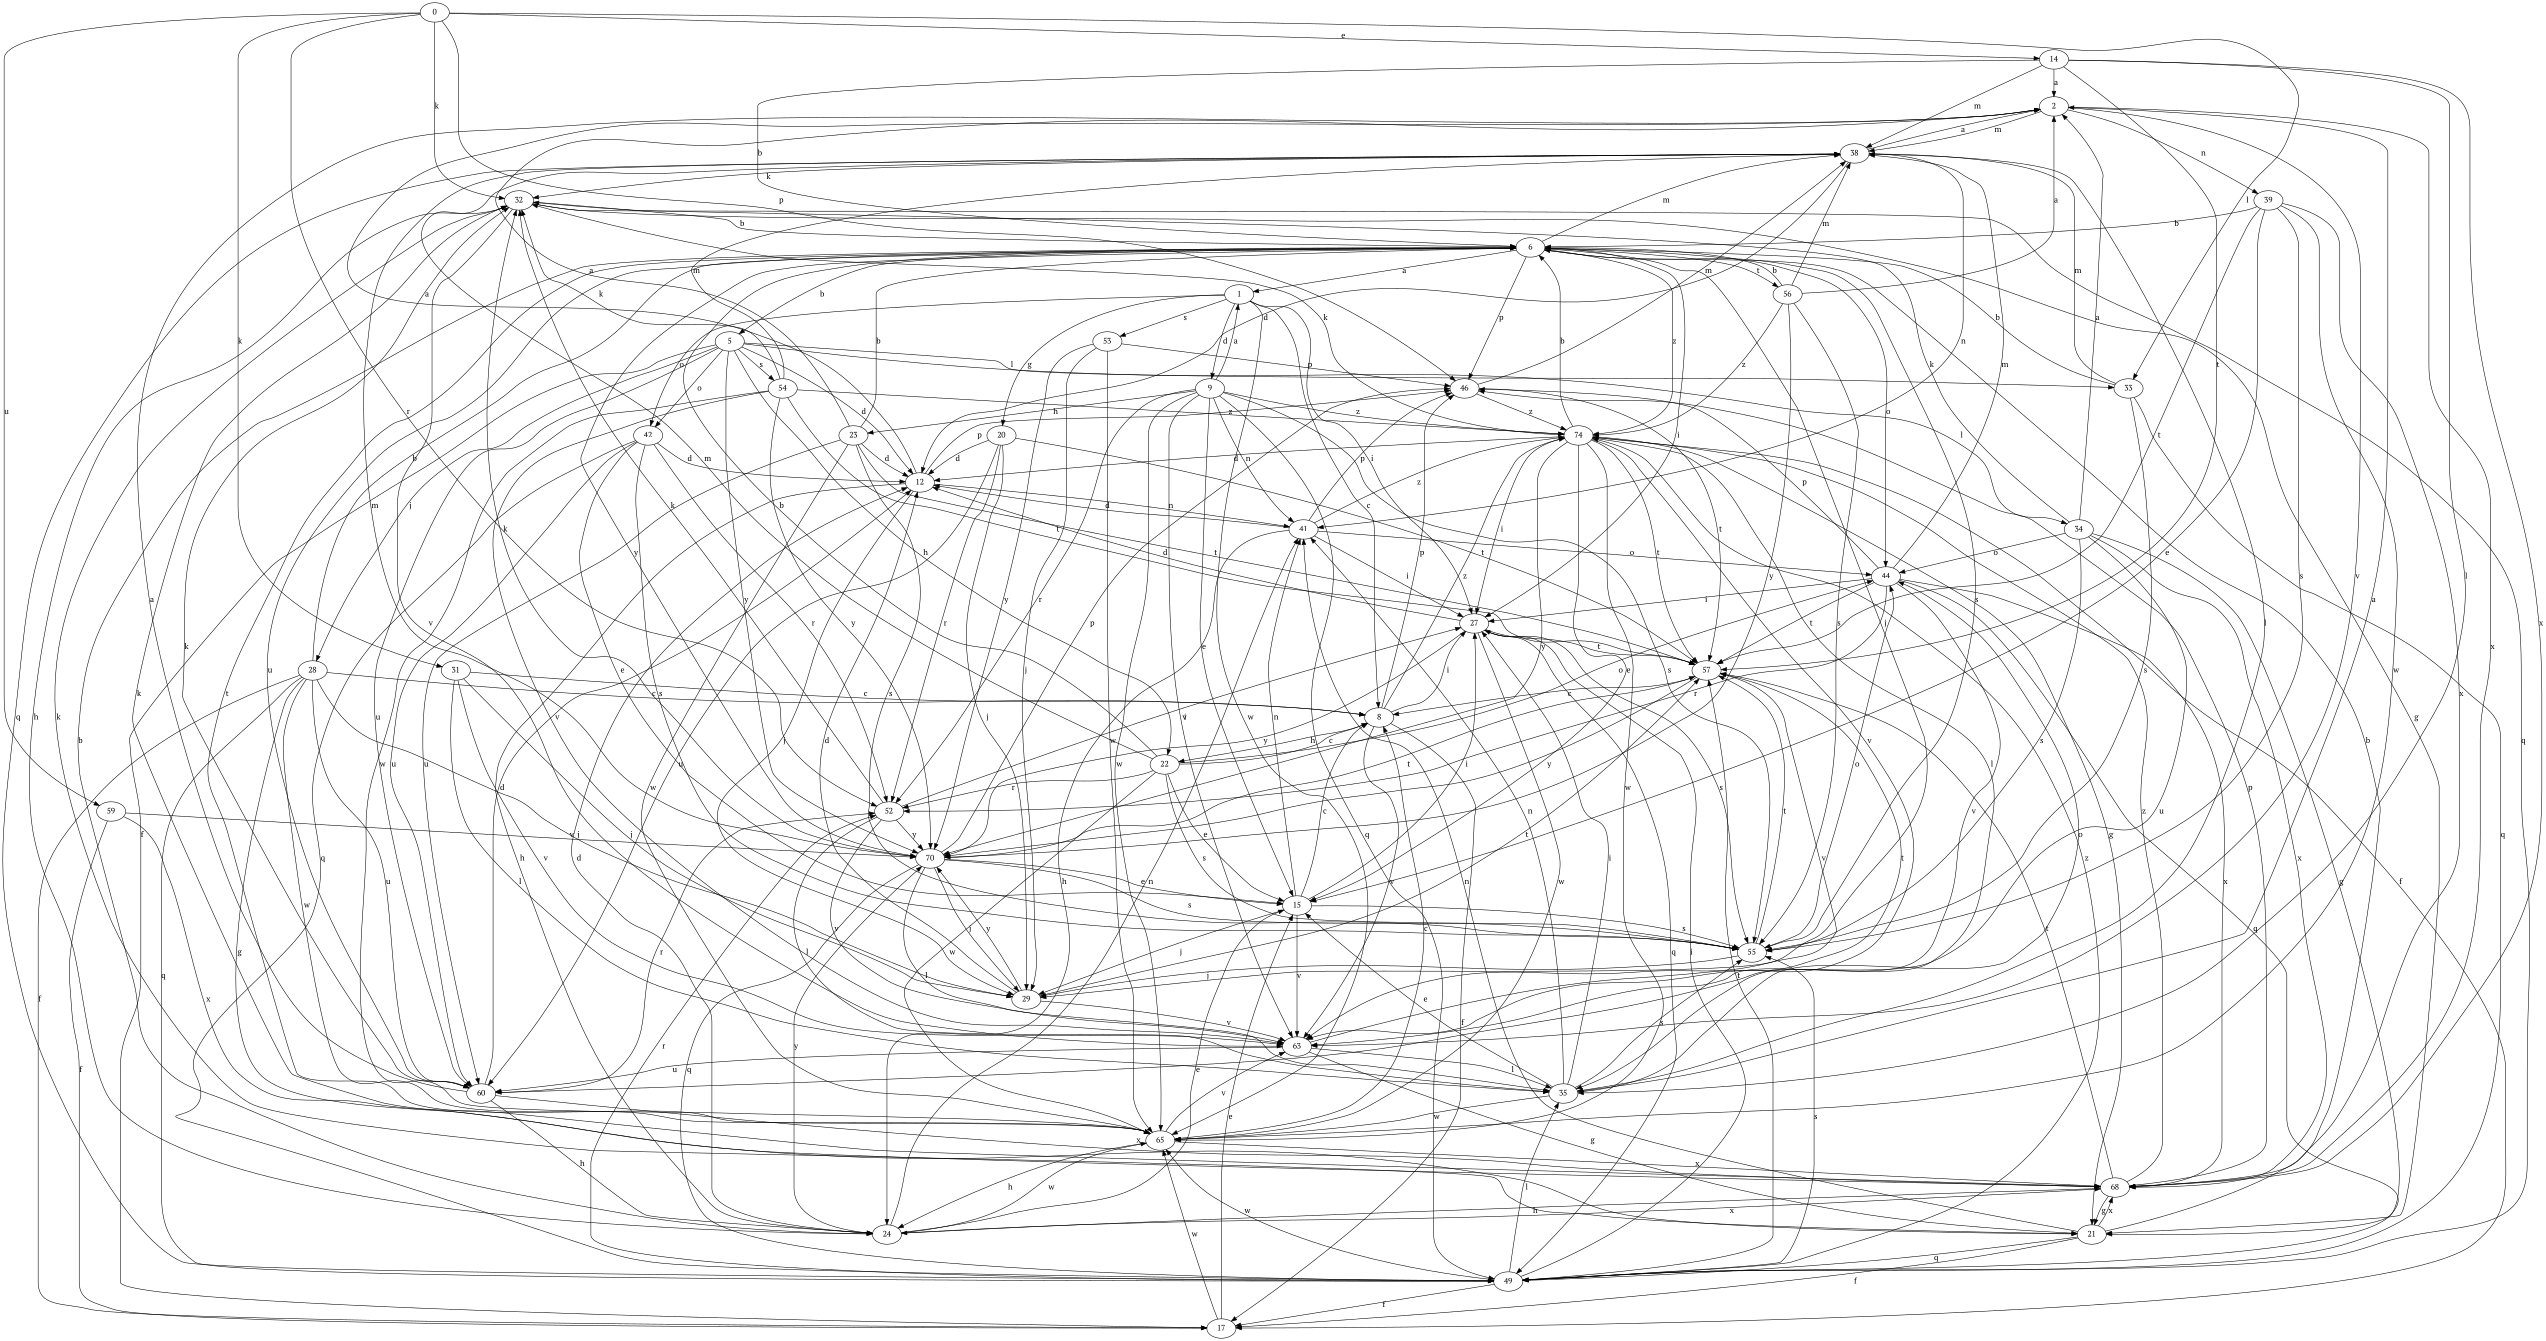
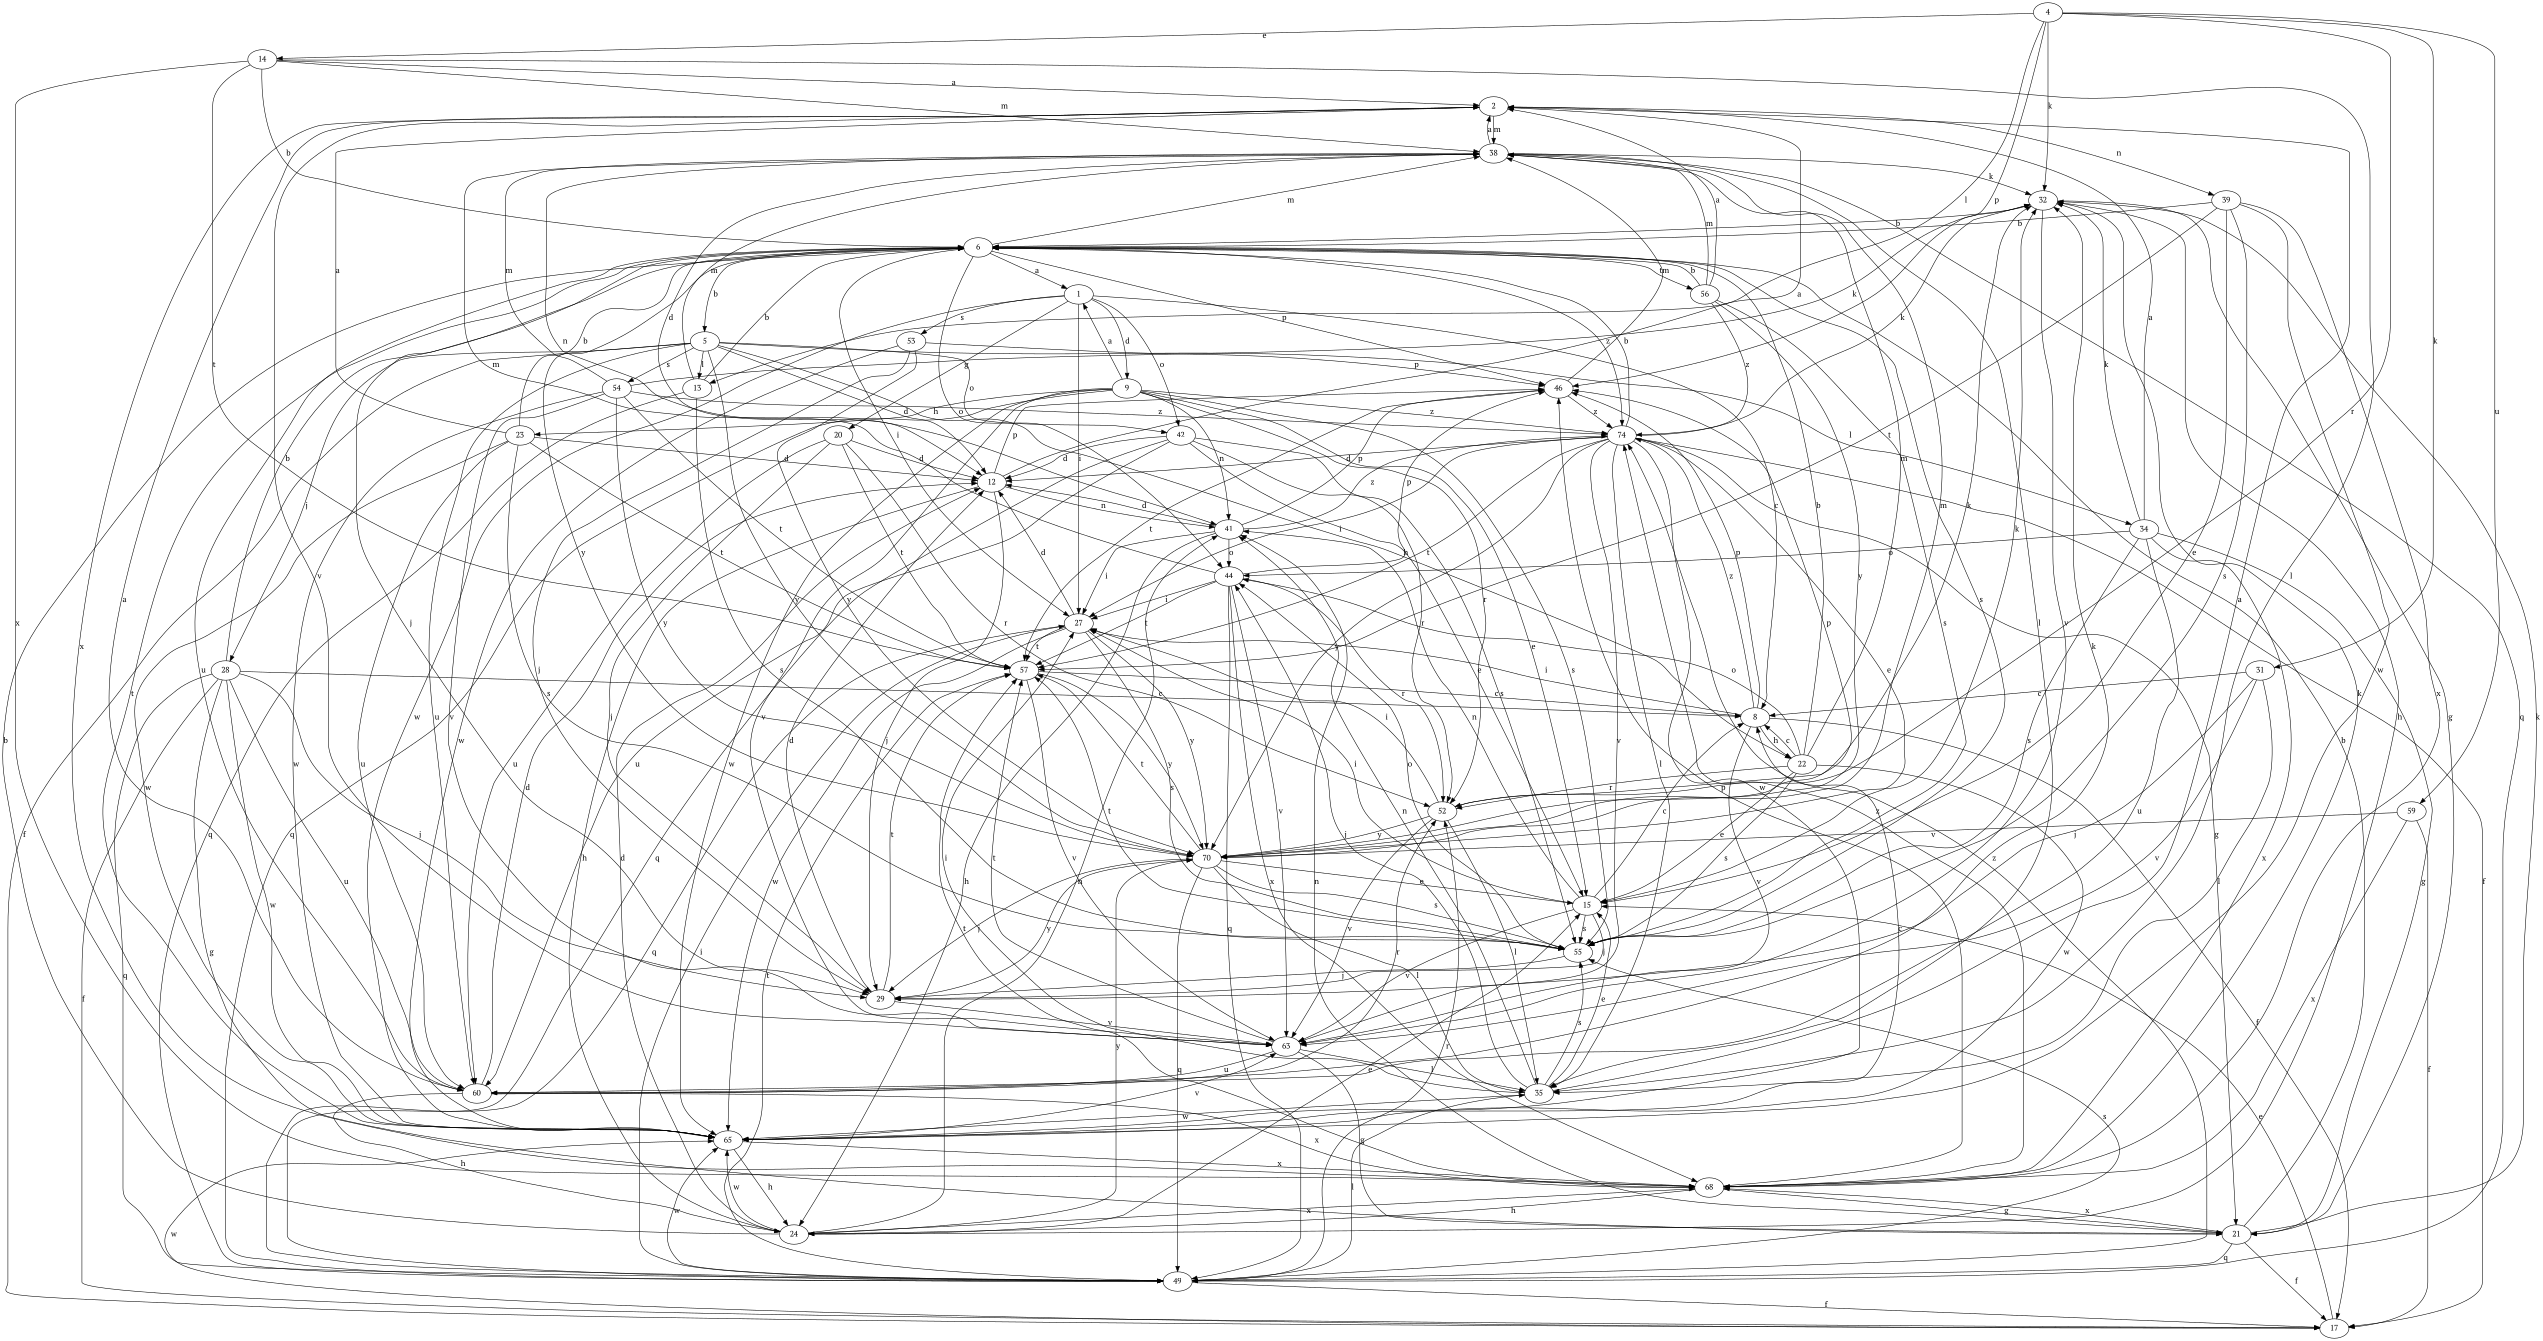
node "0": label "0" -> "4"
node "33": label "33" -> "13"
edge "32" -> "49": removed, label "q"
edge "35" -> "44": label "o" -> "j"
